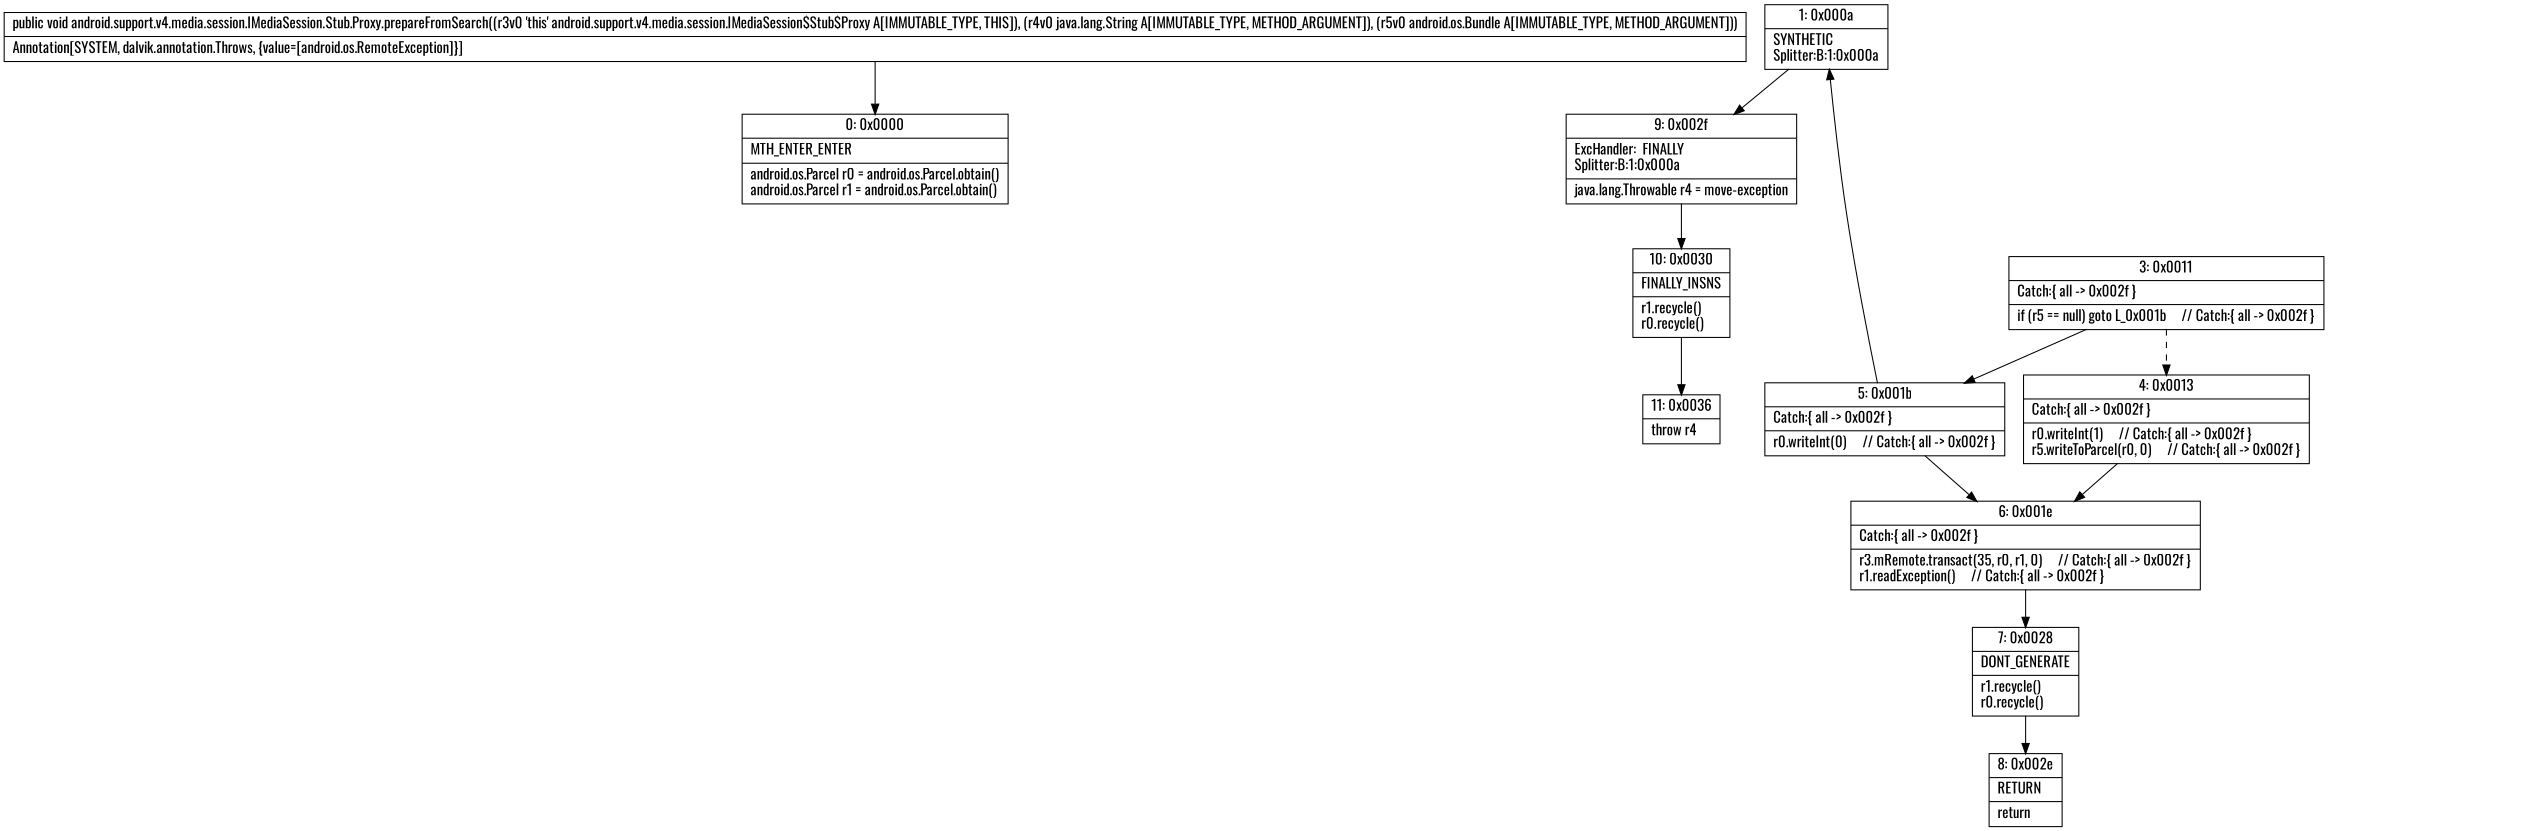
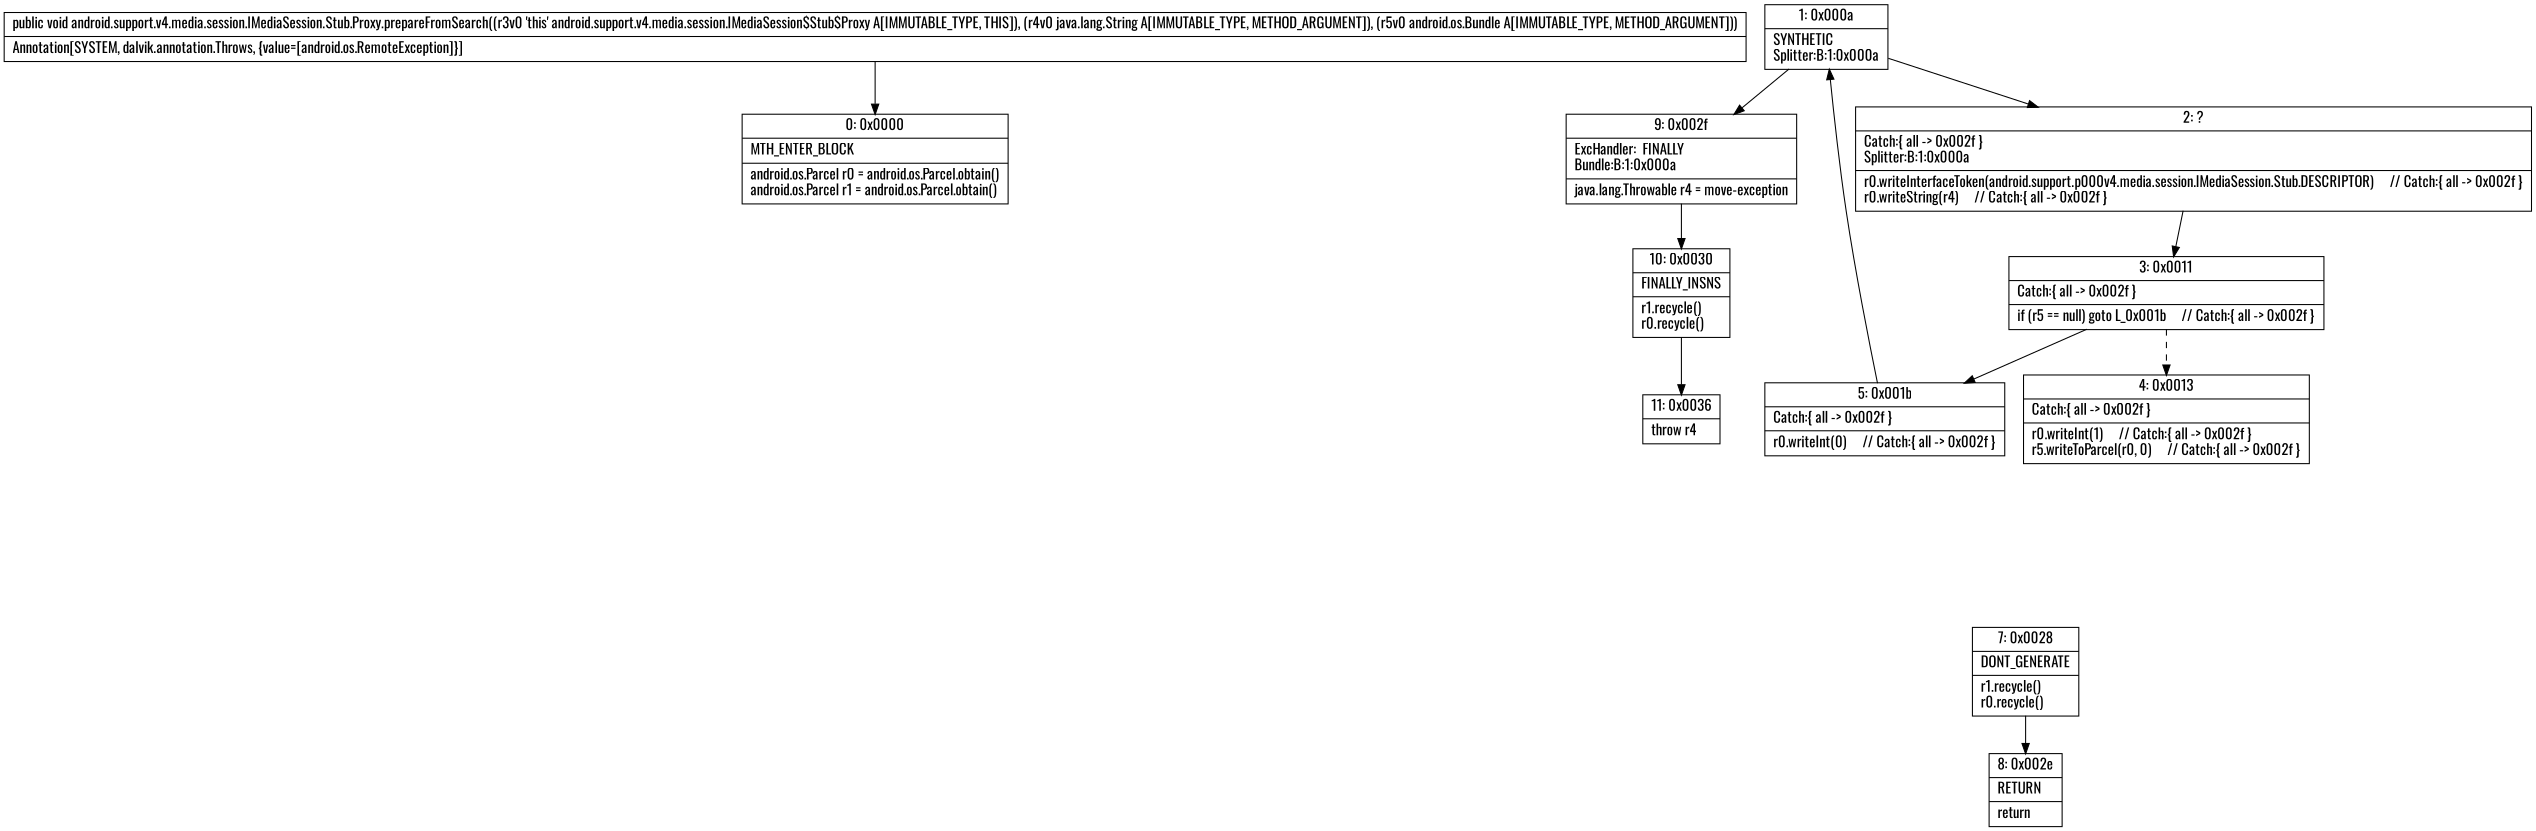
node "0: 0x0000": text "MTH_ENTER_ENTER" -> "MTH_ENTER_BLOCK"
node "2: ?": added
node "9: 0x002f": text "Splitter:B:1:0x000a" -> "Bundle:B:1:0x000a"
node "6: 0x001e": removed
